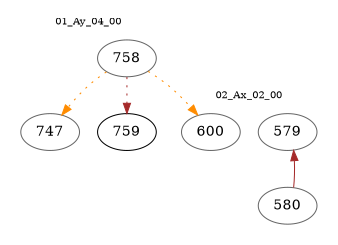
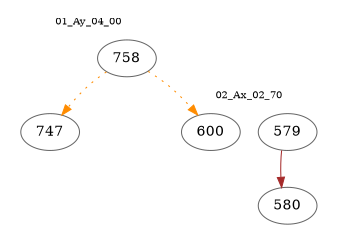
cluster "02_Ax_02_00": label "02_Ax_02_00" -> "02_Ax_02_70"
node "759": removed
edge "580" -> "579": reversed
